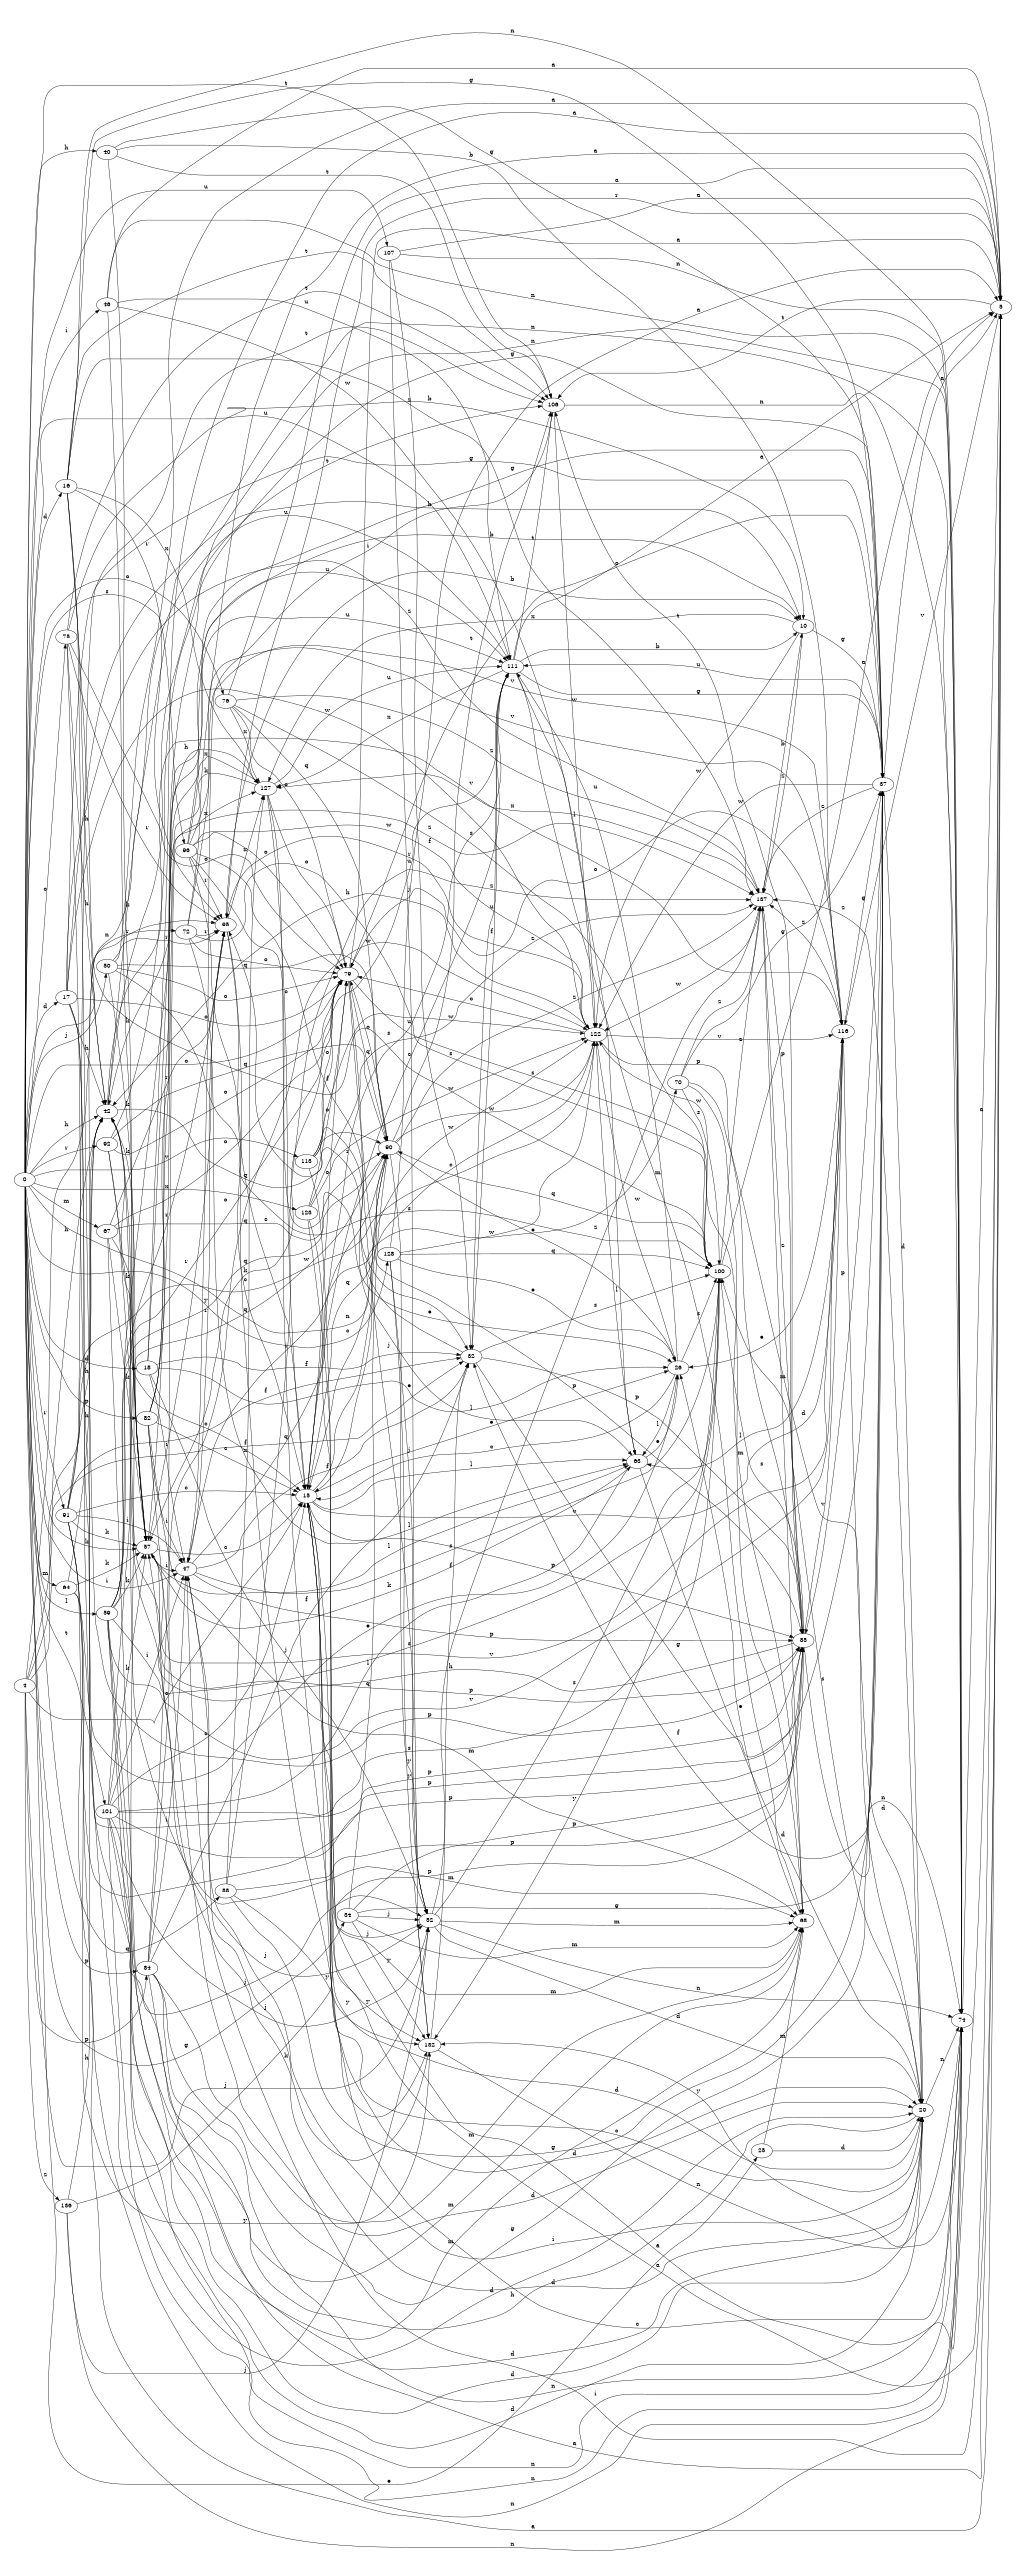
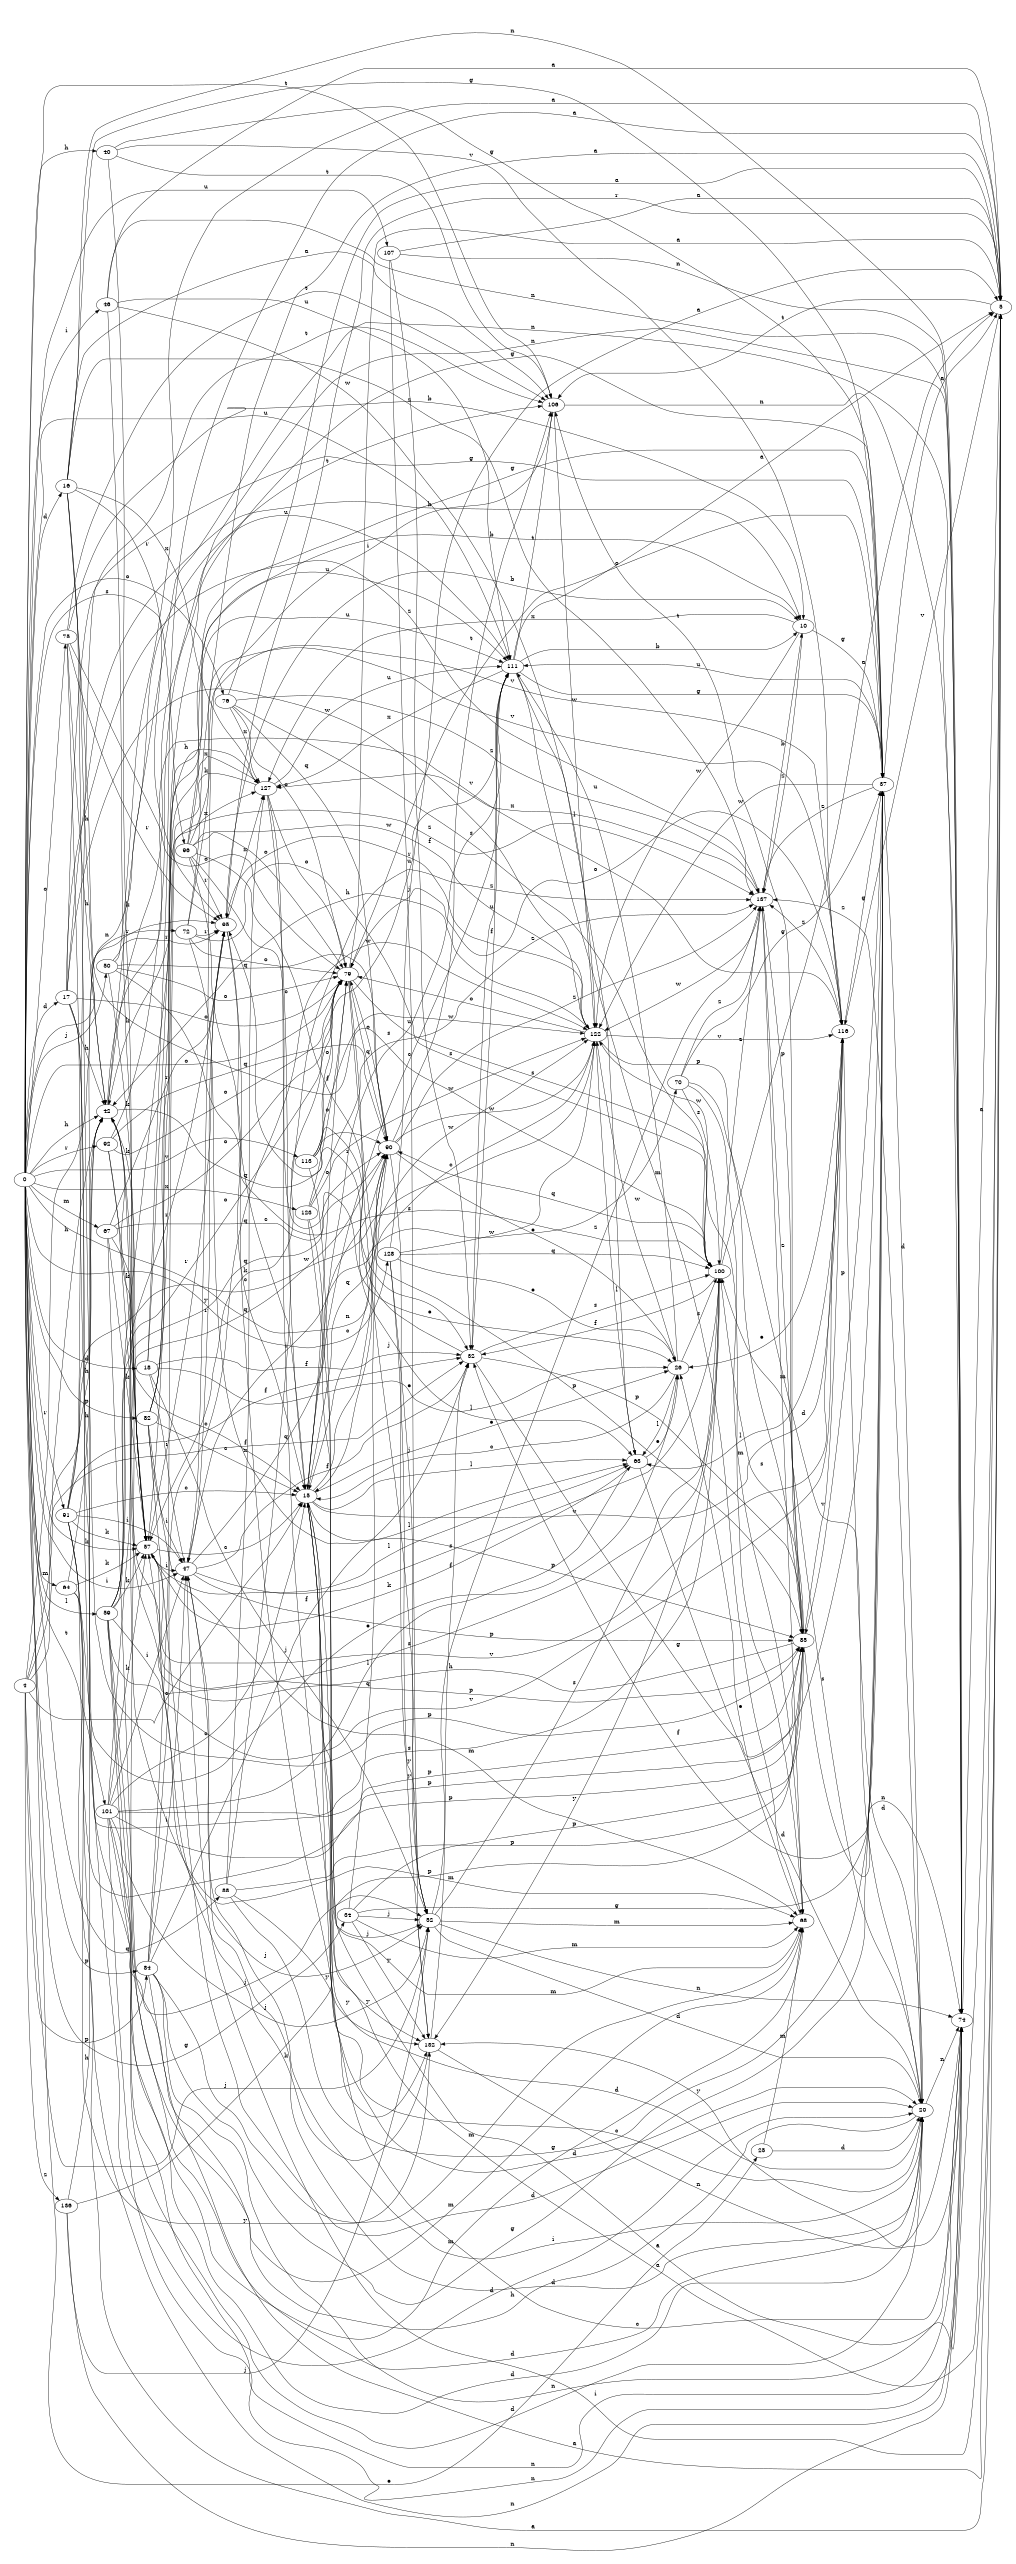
edge "40" -> "116": label "b" -> "v"
edge "16" -> "106": label "t" -> "a"
edge "100" -> "32": added, label "f"
